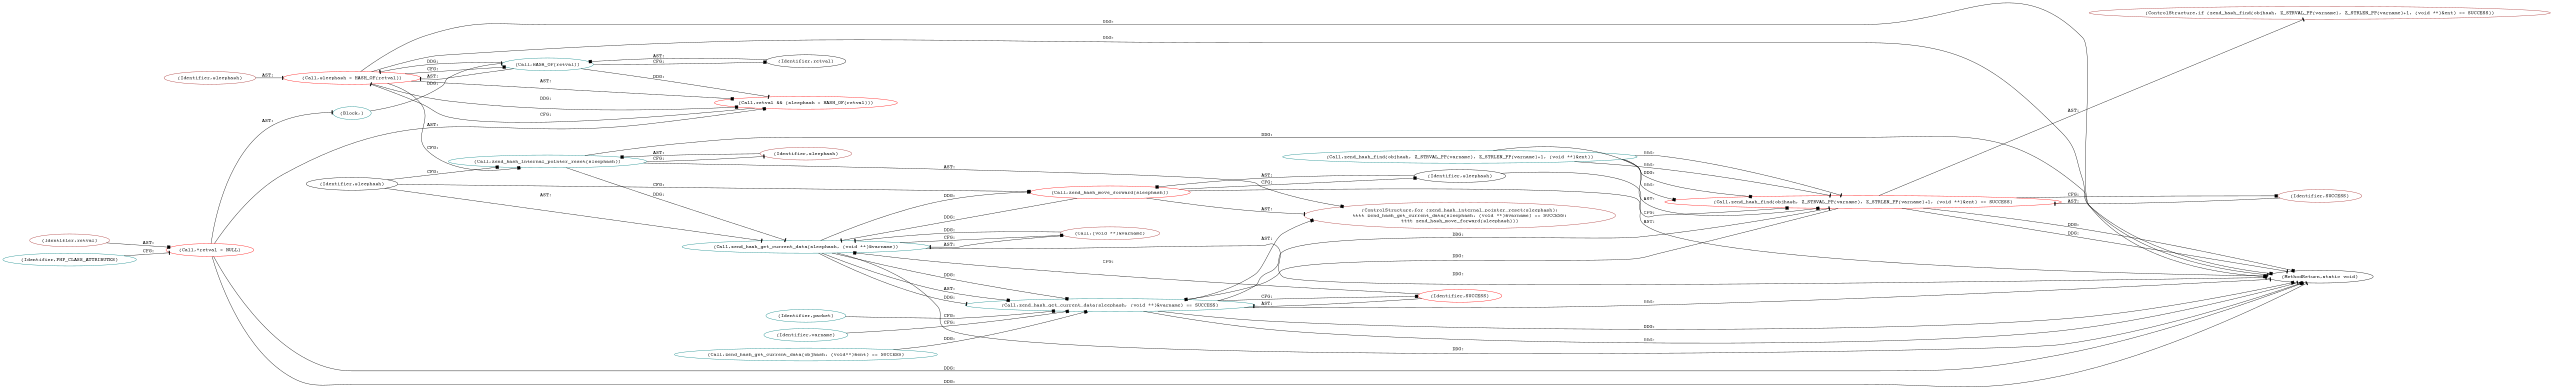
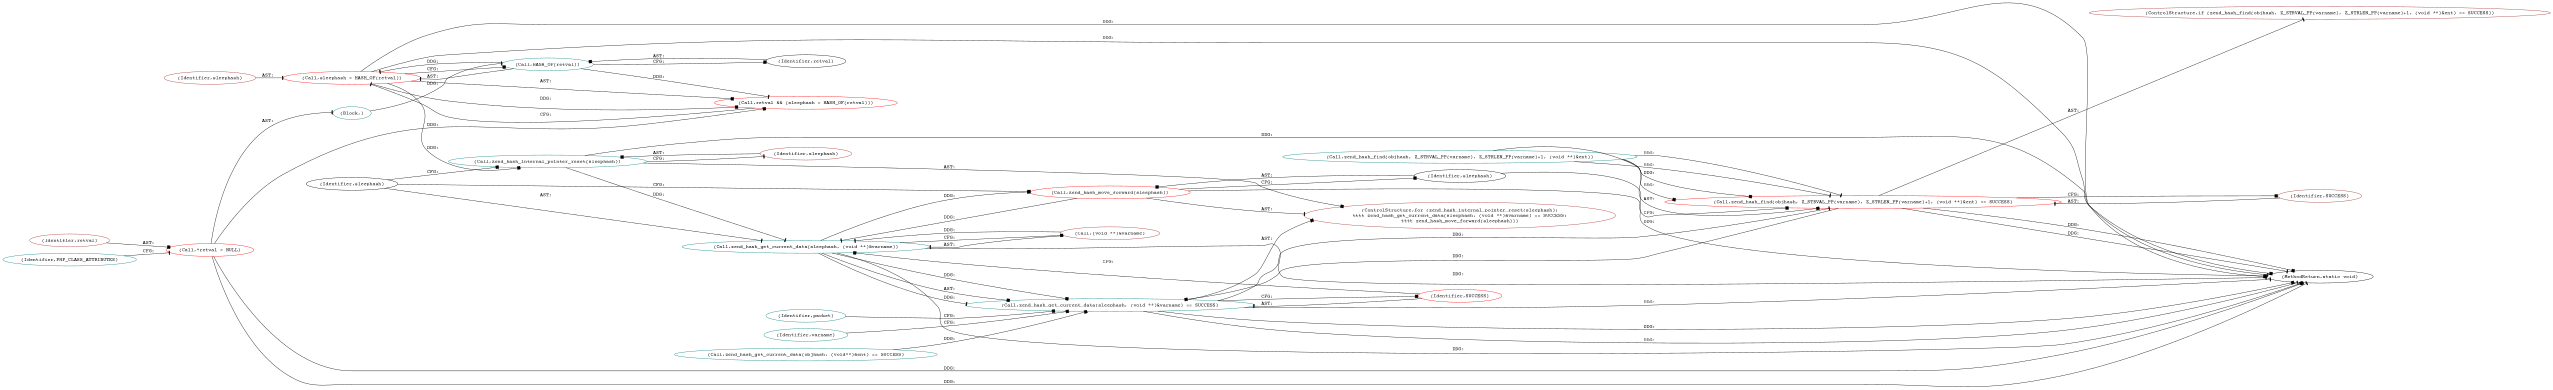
edge "(Call,*retval = NULL)" -> "(Call,retval && (sleephash = HASH_OF(retval)))": label "AST: " -> "DDG: "
edge "(Call,sleephash = HASH_OF(retval))" -> "(Call,zend_hash_internal_pointer_reset(sleephash))": label "CFG: " -> "DDG: "
edge "(Call,zend_hash_move_forward(sleephash))" -> "(MethodReturn,static void)": label "AST: " -> "DDG: "
